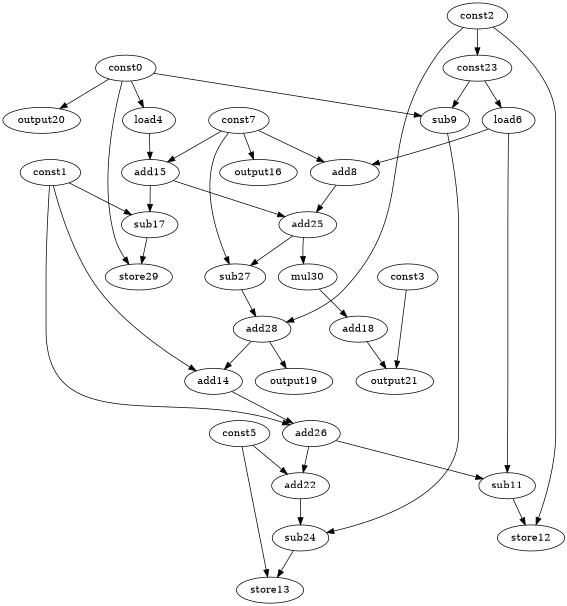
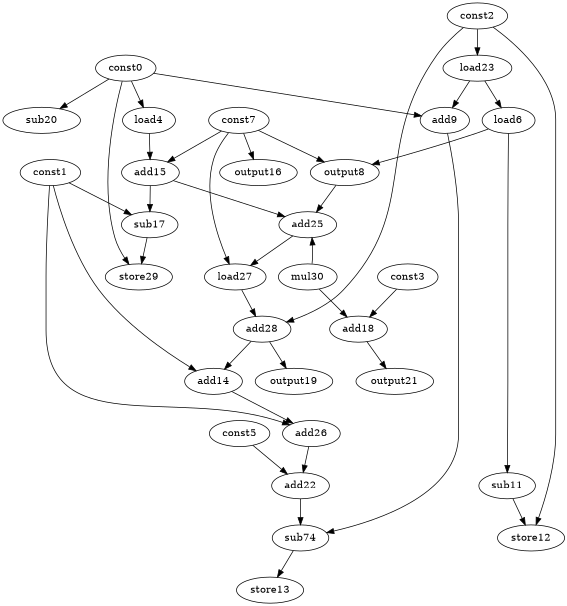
node "const23": label "const23" -> "load23"
node "output20": label "output20" -> "sub20"
node "sub9": label "sub9" -> "add9"
node "add8": label "add8" -> "output8"
edge "add25" -> "mul30": reversed
node "sub27": label "sub27" -> "load27"
edge "const3" -> "output21": now "const3" -> "add18"
edge "add26" -> "sub11": removed
edge "const5" -> "store13": removed
node "sub24": label "sub24" -> "sub74"
